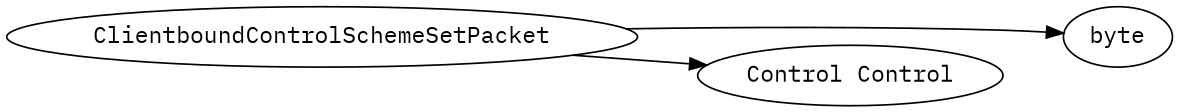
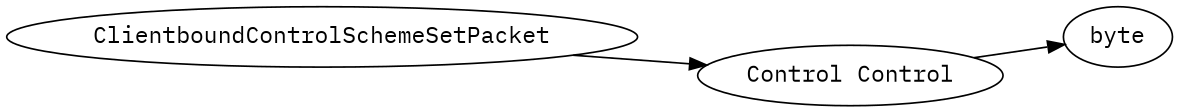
edge "ClientboundControlSchemeSetPacket" -> "byte": now "Control Control" -> "byte"
